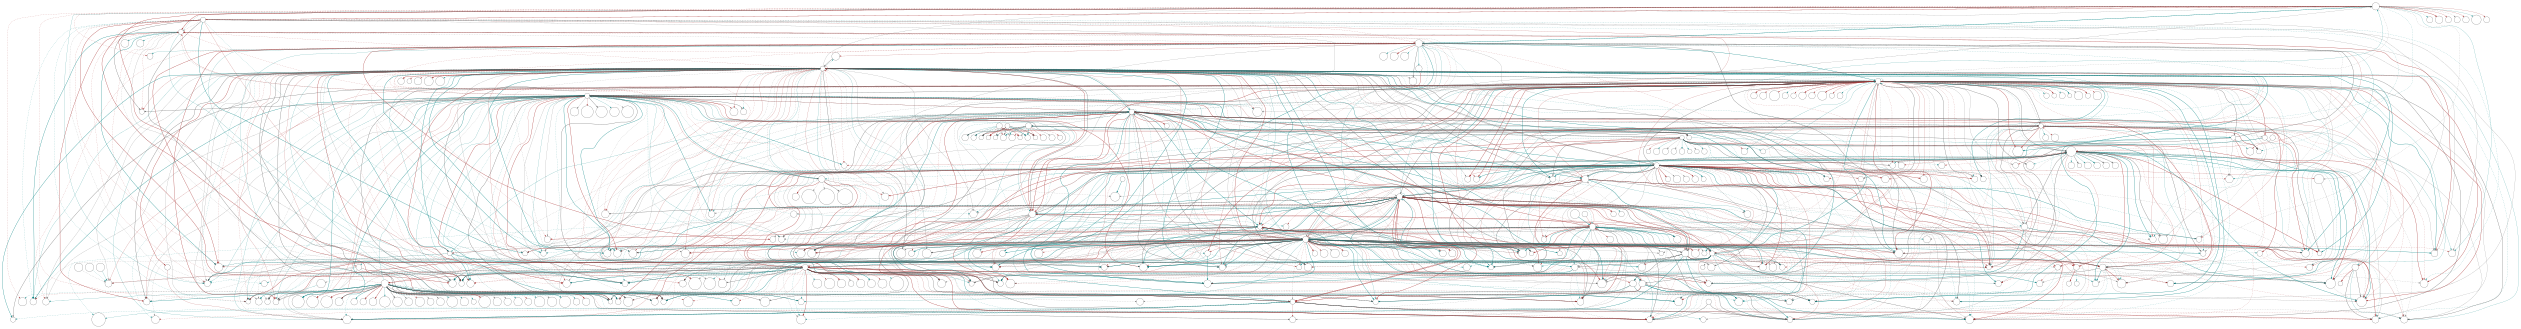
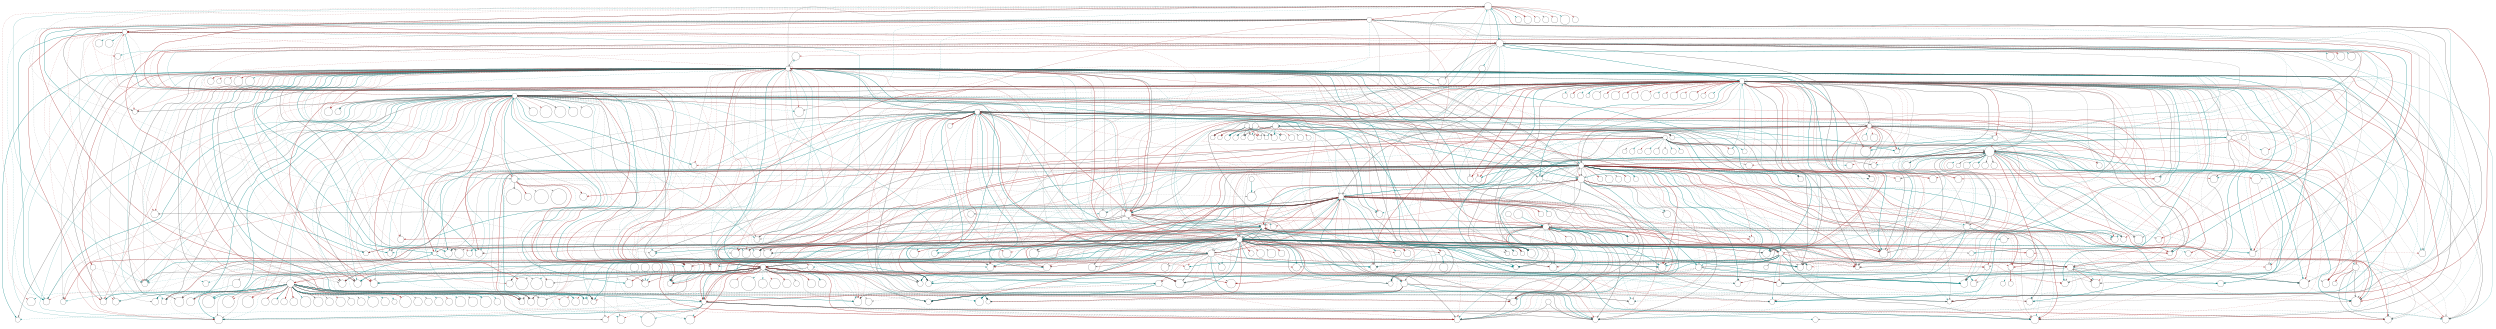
node "Superior_colliculus_intermediate_gray_layer": added
